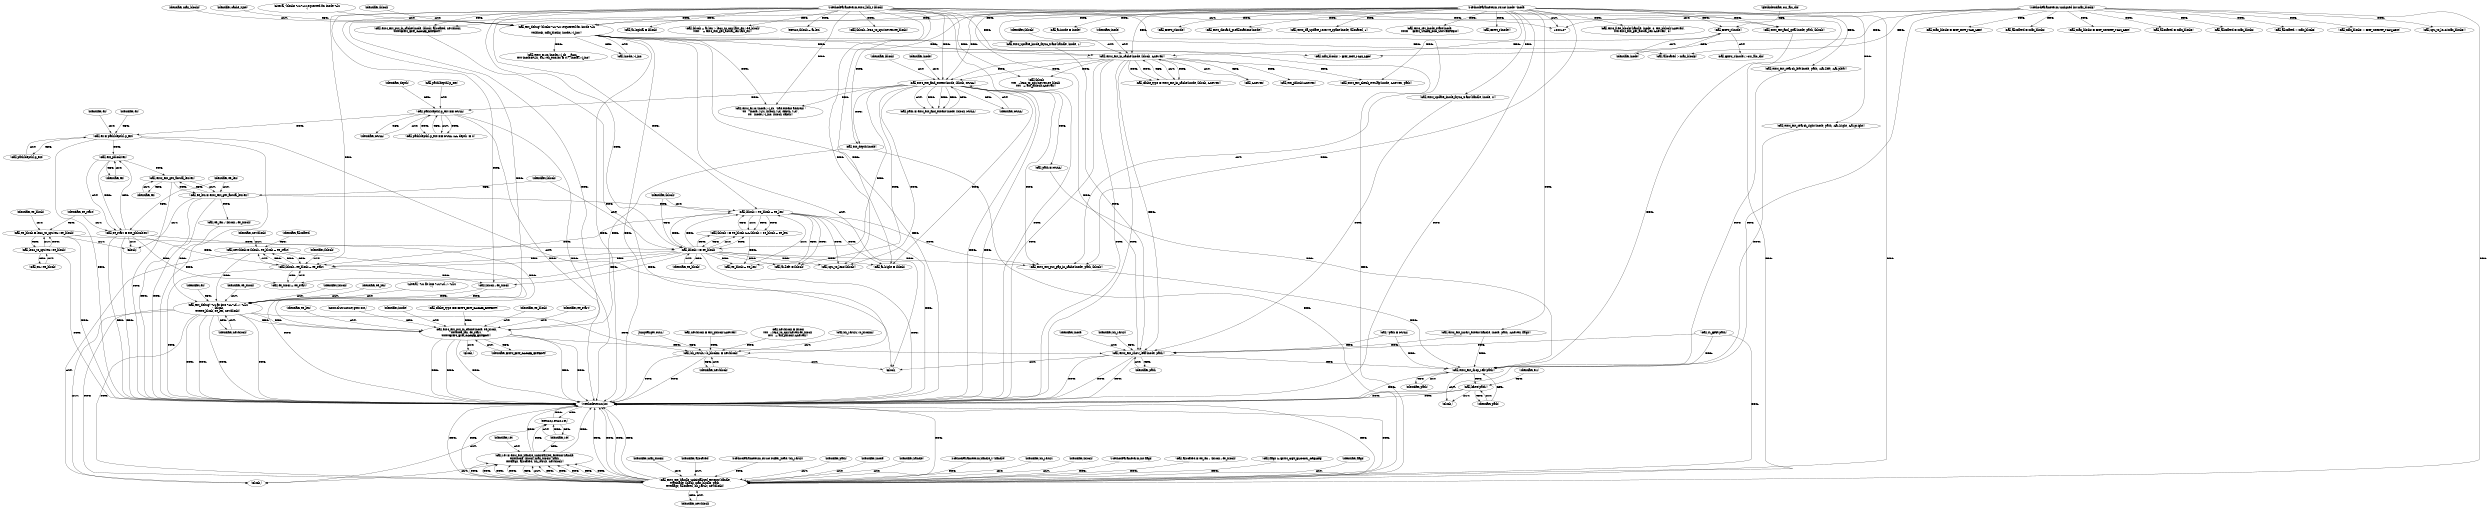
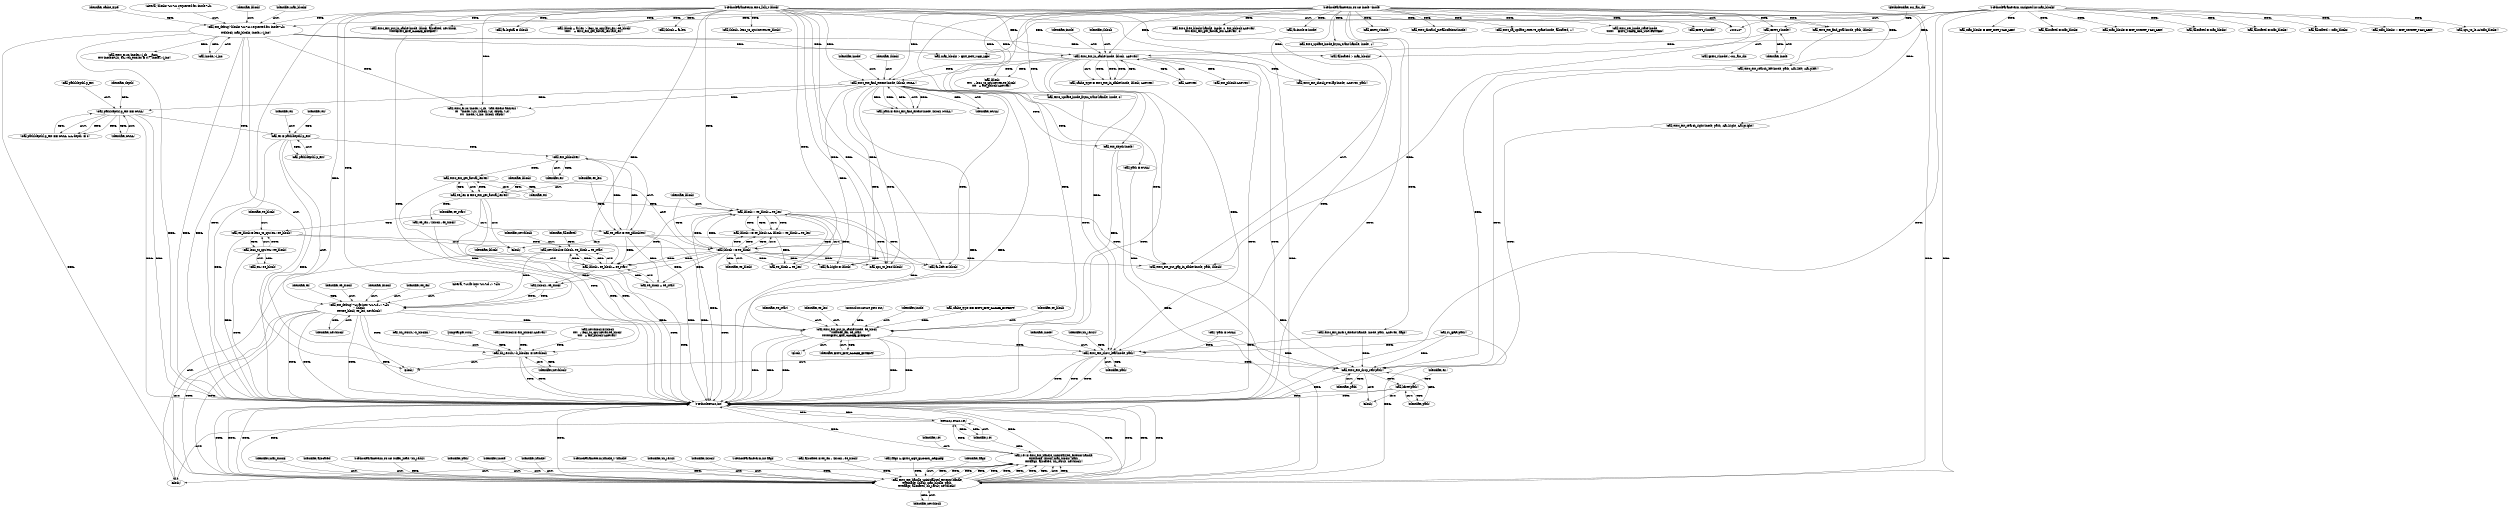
node "(Return,iblock + ar.len)": label "(Return,iblock + ar.len)" -> "(Call,iblock + ar.len)"
edge "(MethodParameterIn,ext4_lblk_t iblock)" -> "(Call,ar.lleft = iblock)": added, label "DDG:"
